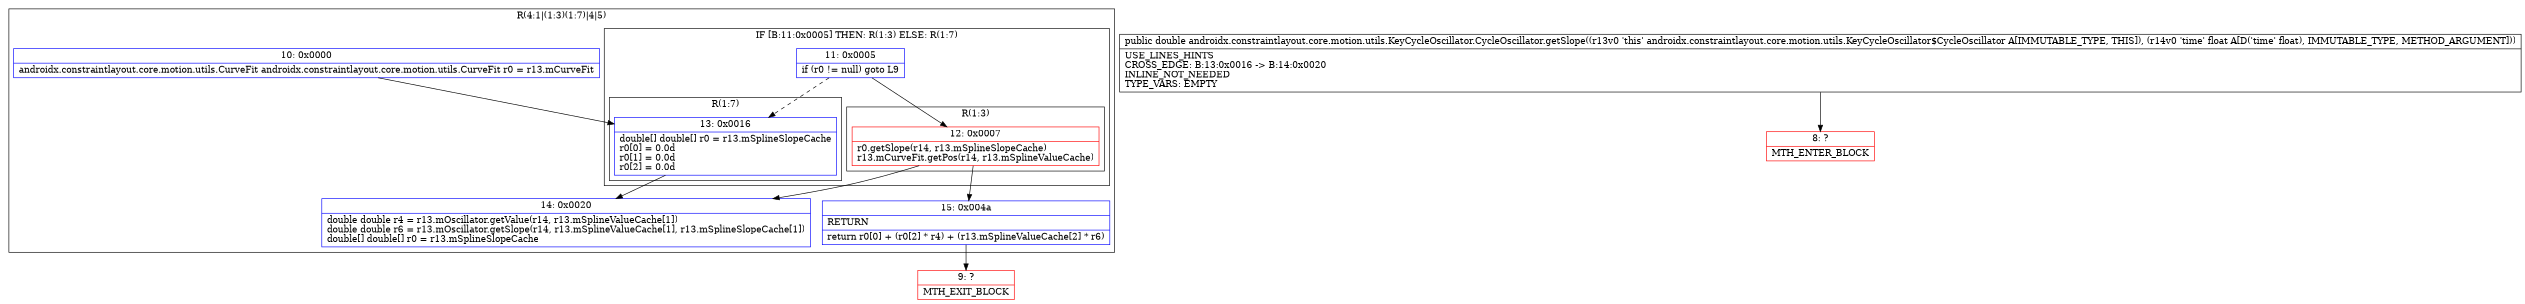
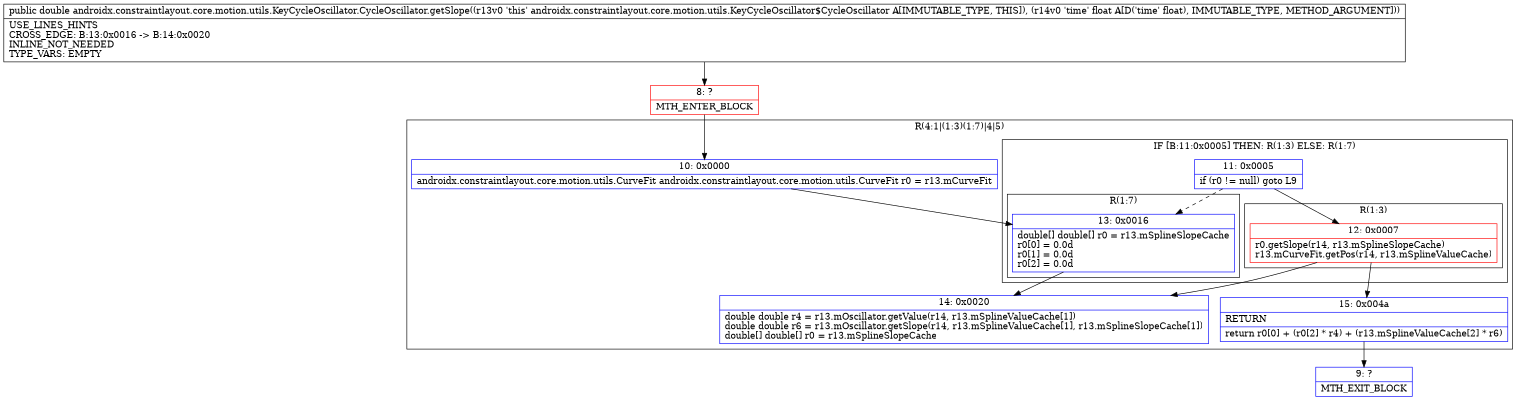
edge "8: ?" -> "10: 0x0000": added
node "9: ?": color red -> blue
